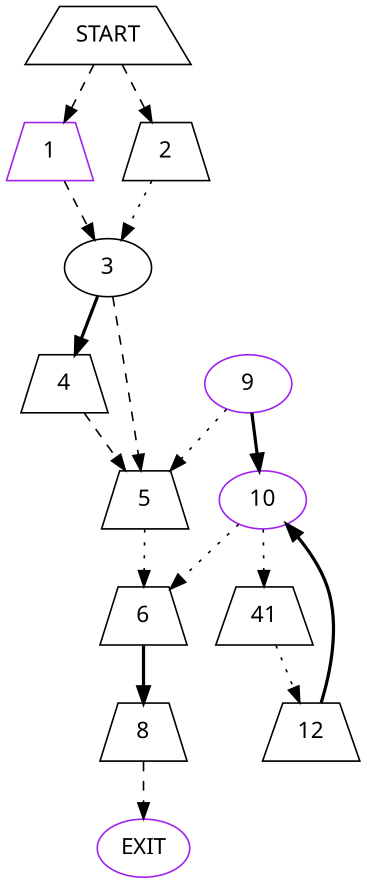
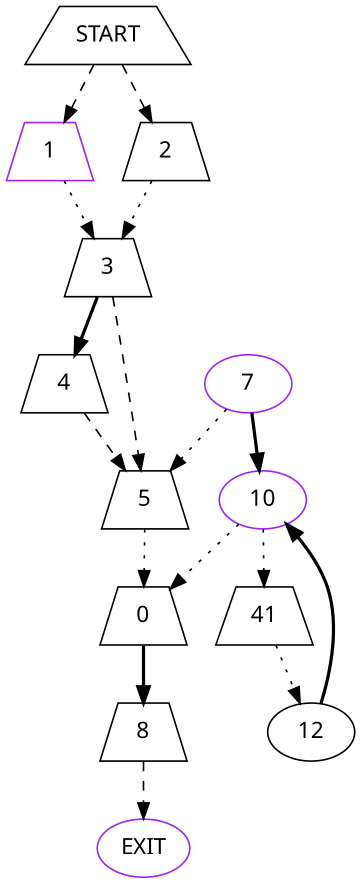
edge "1" -> "3": style dashed -> dotted
node "3": shape ellipse -> trapezium
node "9": label "9" -> "7"
node "6": label "6" -> "0"
node "12": shape trapezium -> ellipse
